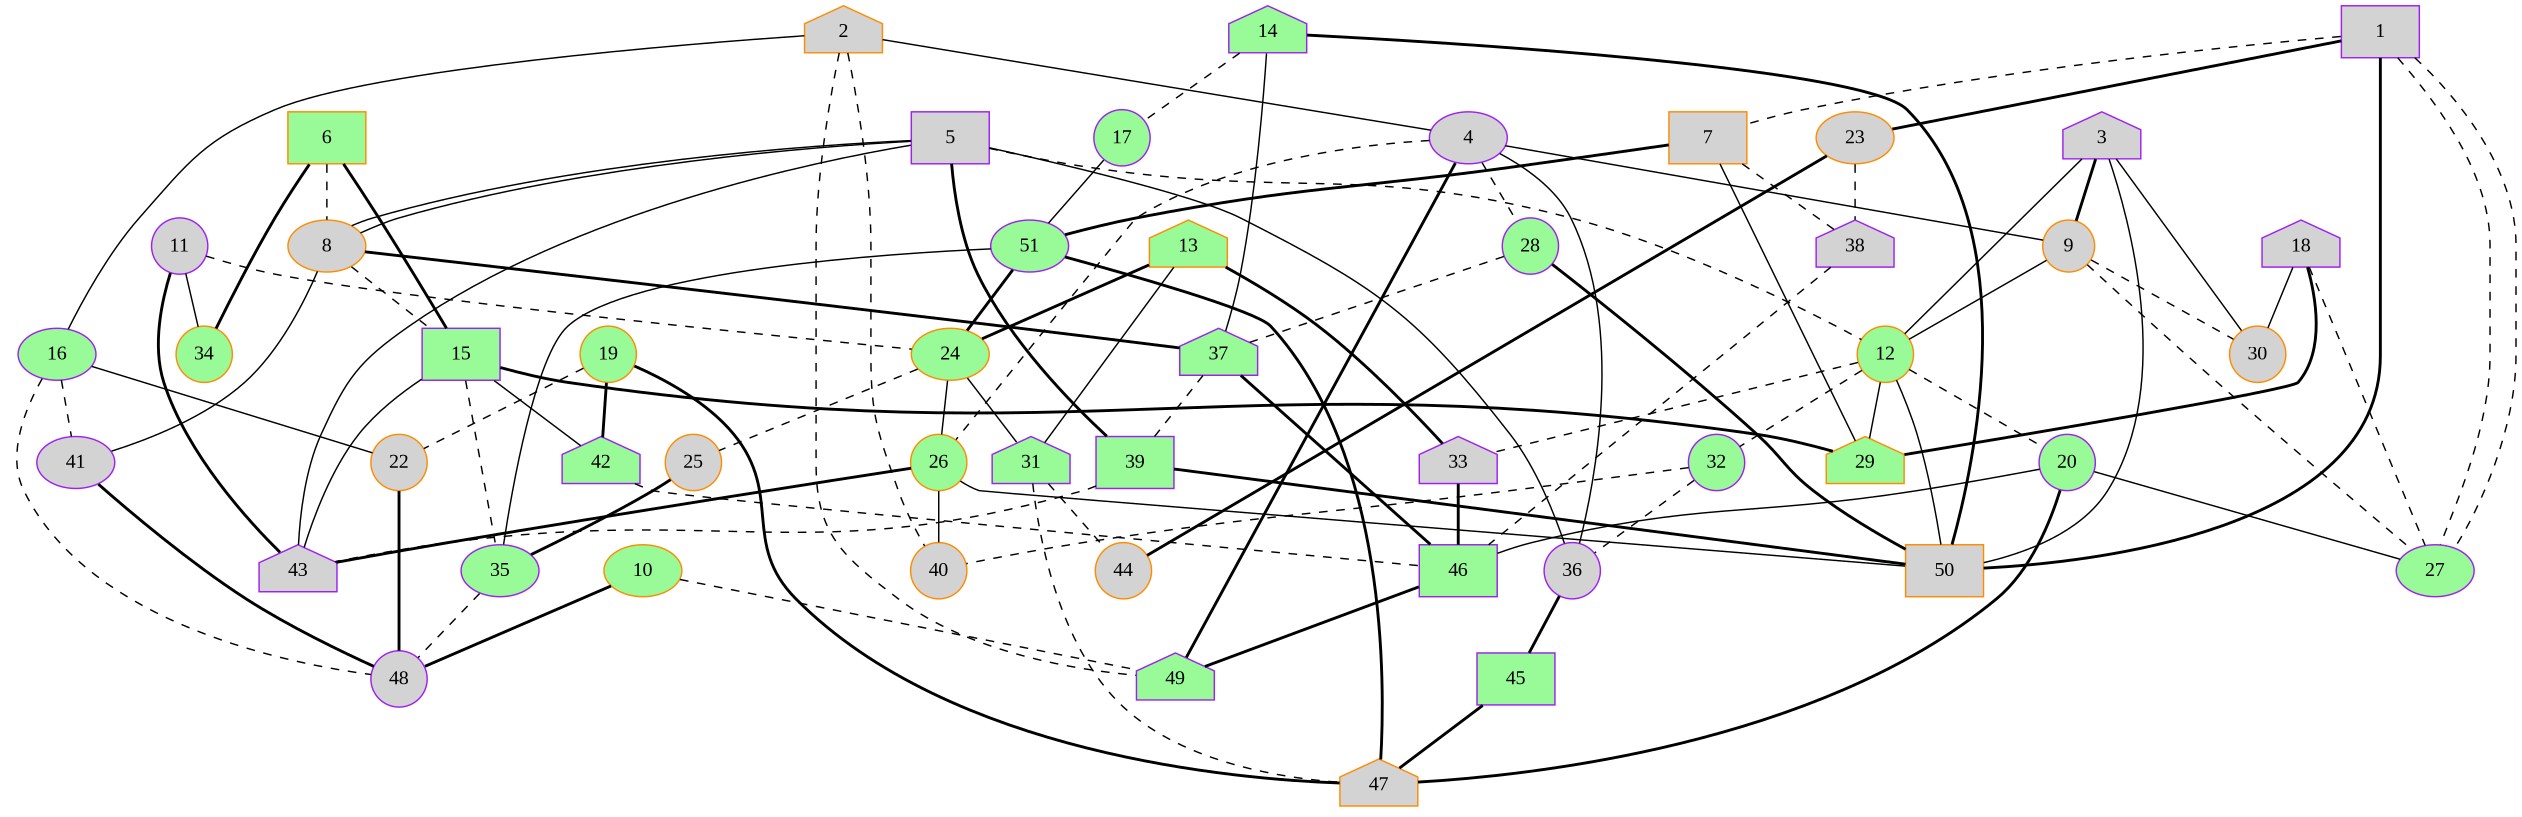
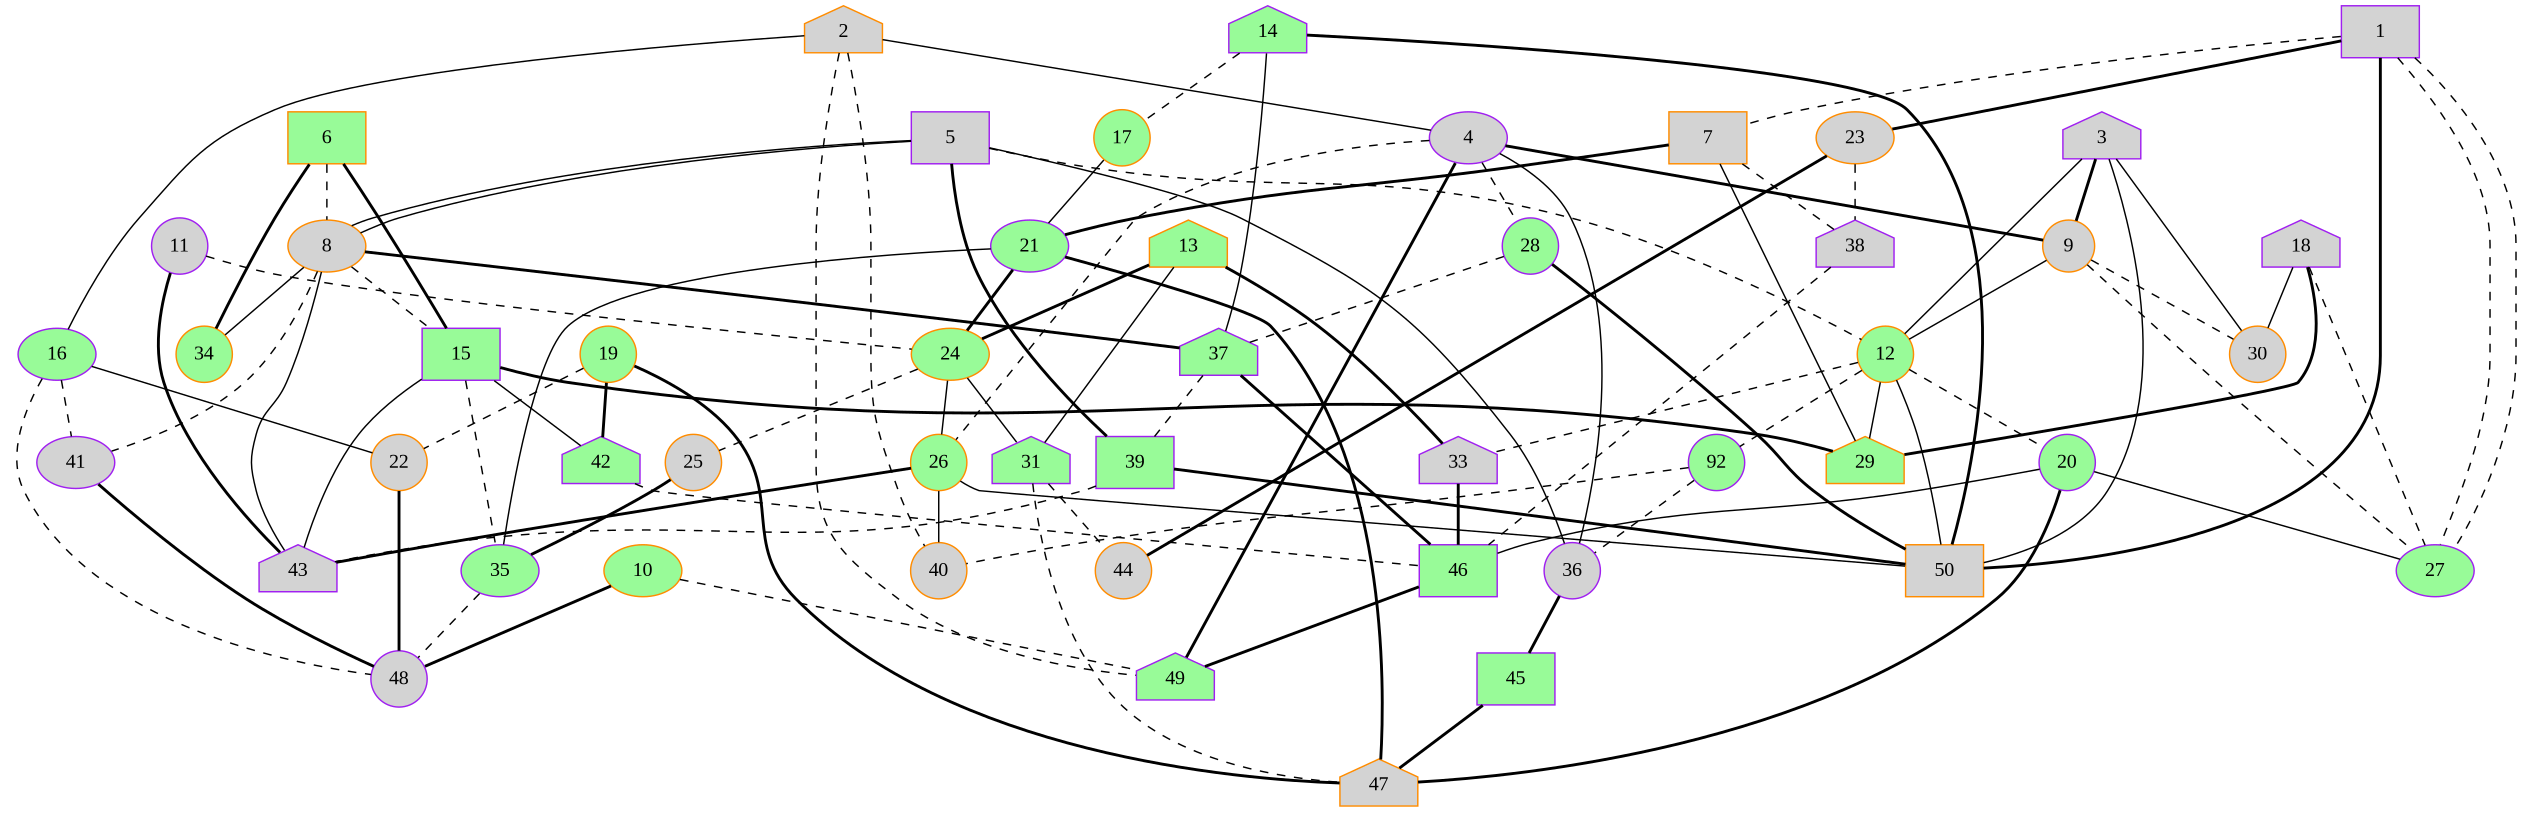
node "17": color purple -> darkorange
edge "4" -- "9": style solid -> bold
node "51": label "51" -> "21"
edge "5" -- "43": now "8" -- "43"
edge "11" -- "34": now "8" -- "34"
edge "8" -- "41": style solid -> dashed
node "32": label "32" -> "92"
